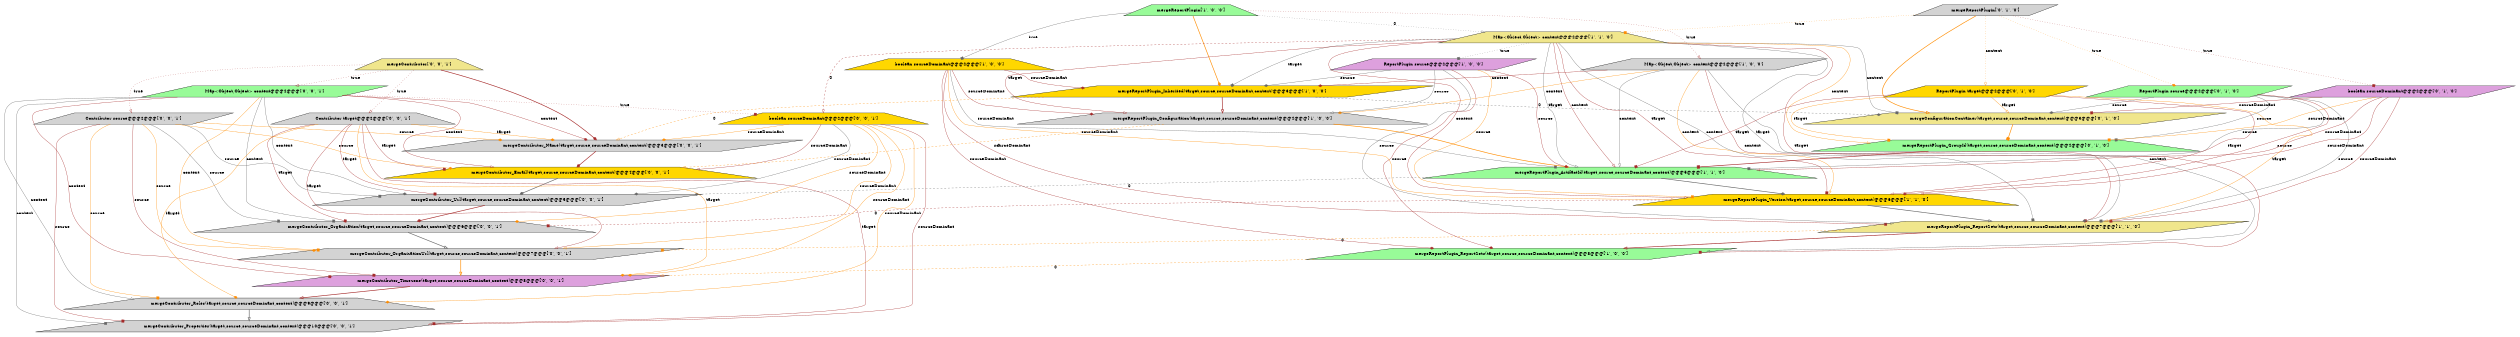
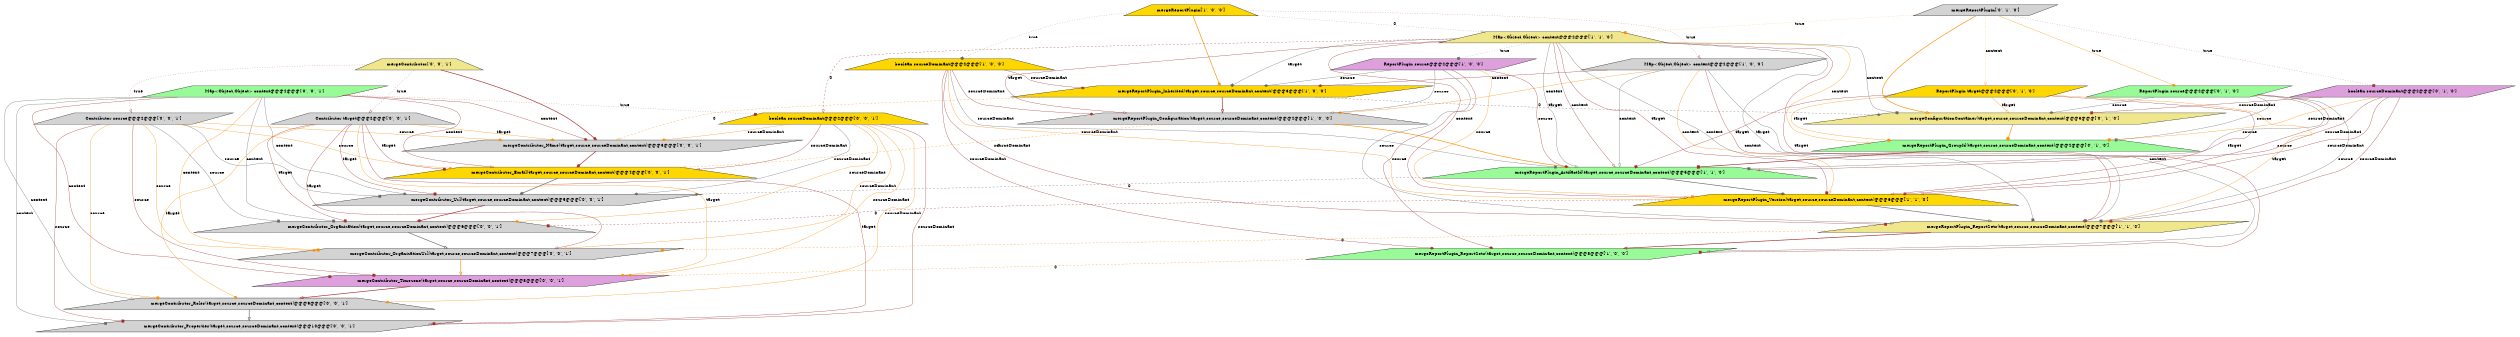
node "mergeReportPlugin['1', '0', '0']": fillcolor palegreen -> gold
edge "mergeReportPlugin['1', '0', '0']" -> "boolean sourceDominant@@@2@@@['1', '0', '0']": style solid -> dotted
edge "mergeReportPlugin['0', '1', '0']" -> "ReportPlugin source@@@2@@@['0', '1', '0']": style dotted -> solid
edge "mergeContributor['0', '0', '1']" -> "Map<Object,Object> context@@@2@@@['0', '0', '1']": removed, label "true"
